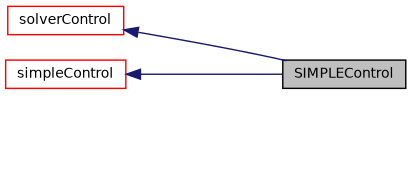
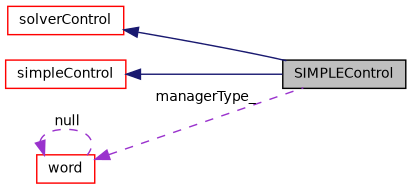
node "word": added
